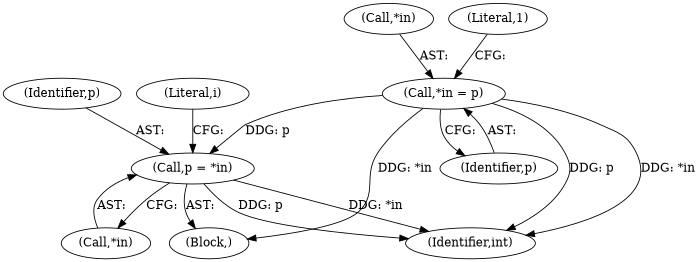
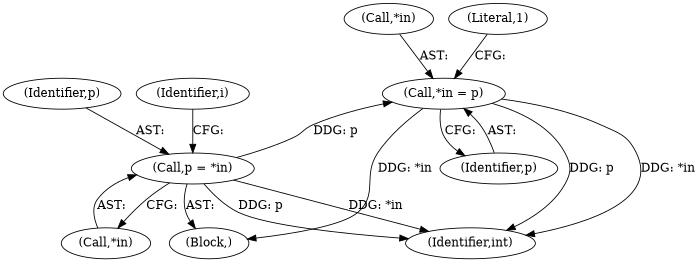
node "(Literal,i)": label "(Literal,i)" -> "(Identifier,i)"
edge "(Call,*in = p)" -> "(Call,p = *in)": reversed
